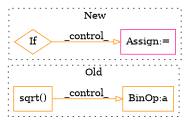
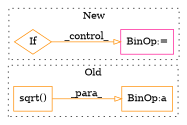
node "Assign:=": label "Assign:=" -> "BinOp:="
edge "sqrt()" -> "BinOp:a": label "_control_" -> "_para_"
